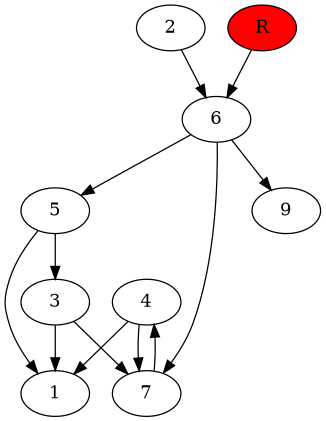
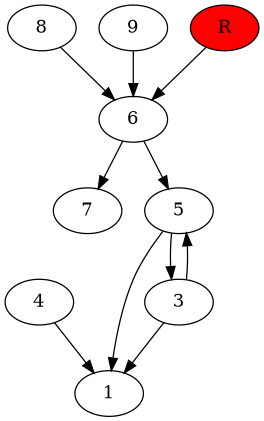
node "2": label "2" -> "8"
edge "6" -> "9": reversed
edge "4" -> "7": removed
edge "3" -> "7": now "3" -> "5"
edge "7" -> "4": removed
